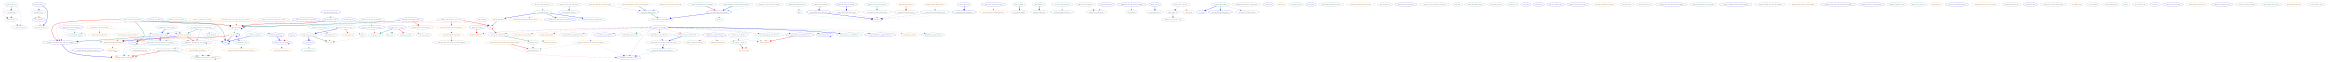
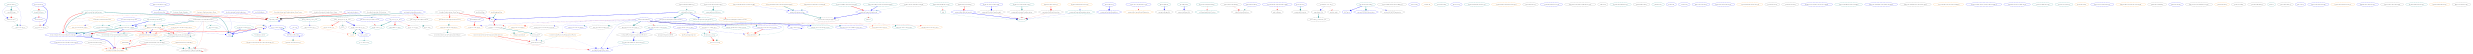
edge "multipleRayTracer" -> "getMariginalRay": now "multipleRayTracer" -> "Ray"
